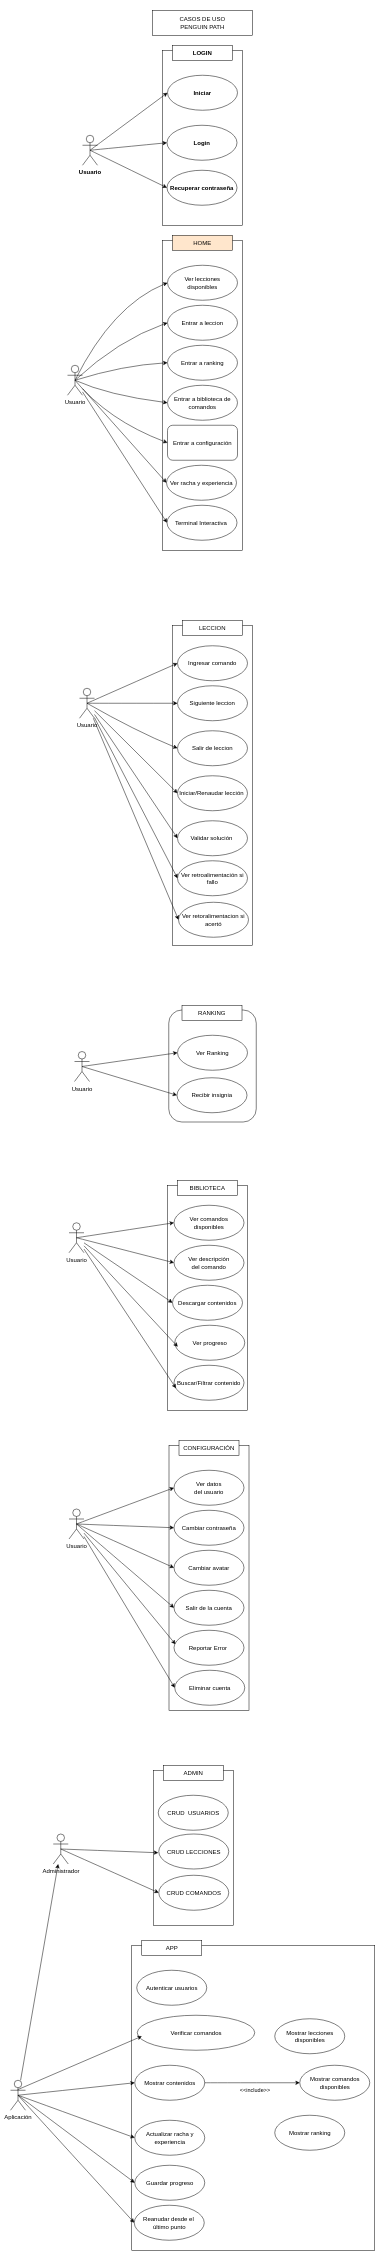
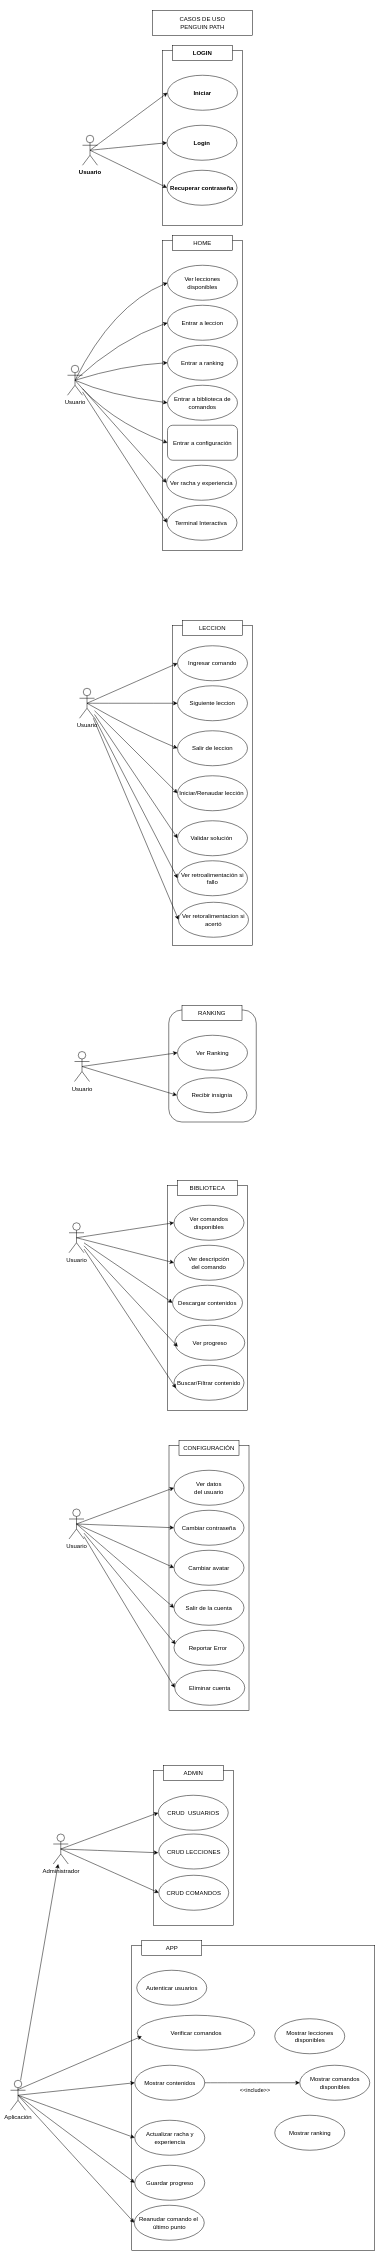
node "HOME": fillcolor #ffe6cc -> #ffffff
edge "Administrador" -> "CRUD USUARIOS": added
node "Reanudar desde el último punto": label "Reanudar desde el último punto" -> "Reanudar comando el último punto"
